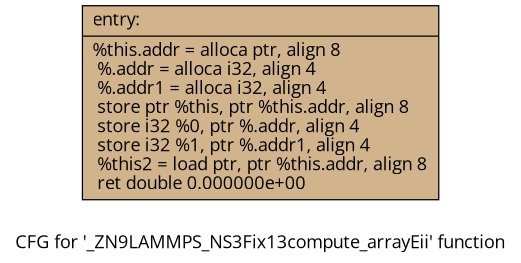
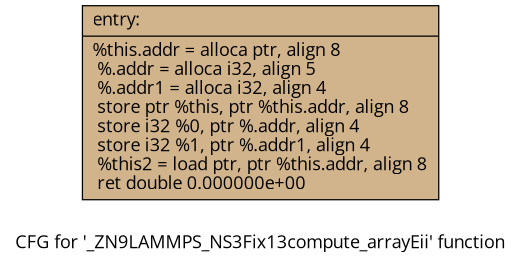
node "entry:": text "%.addr = alloca i32, align 4" -> "%.addr = alloca i32, align 5"
